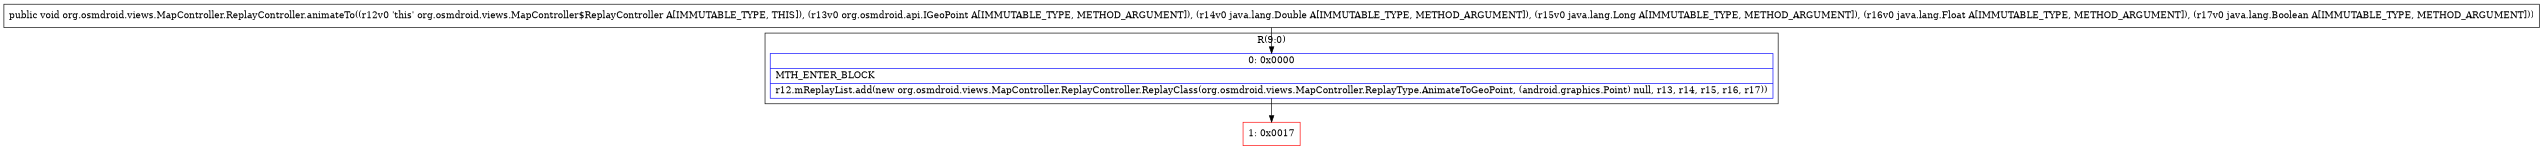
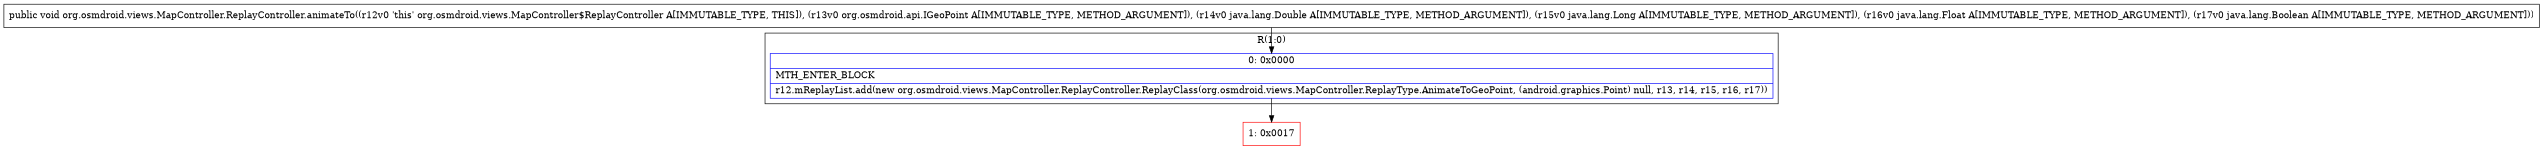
cluster "R(9:0)": label "R(9:0)" -> "R(1:0)"
